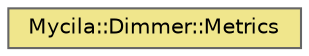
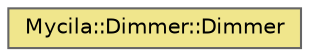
node "Mycila::Dimmer::Metrics": label "Mycila::Dimmer::Metrics" -> "Mycila::Dimmer::Dimmer"
